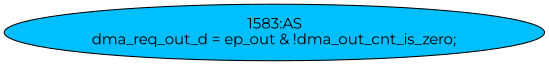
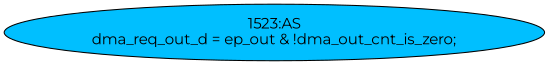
node "1583:AS dma_req_out_d = ep_out & !dma_out_cnt_is_zero;": label "1583:AS dma_req_out_d = ep_out & !dma_out_cnt_is_zero;" -> "1523:AS dma_req_out_d = ep_out & !dma_out_cnt_is_zero;"
